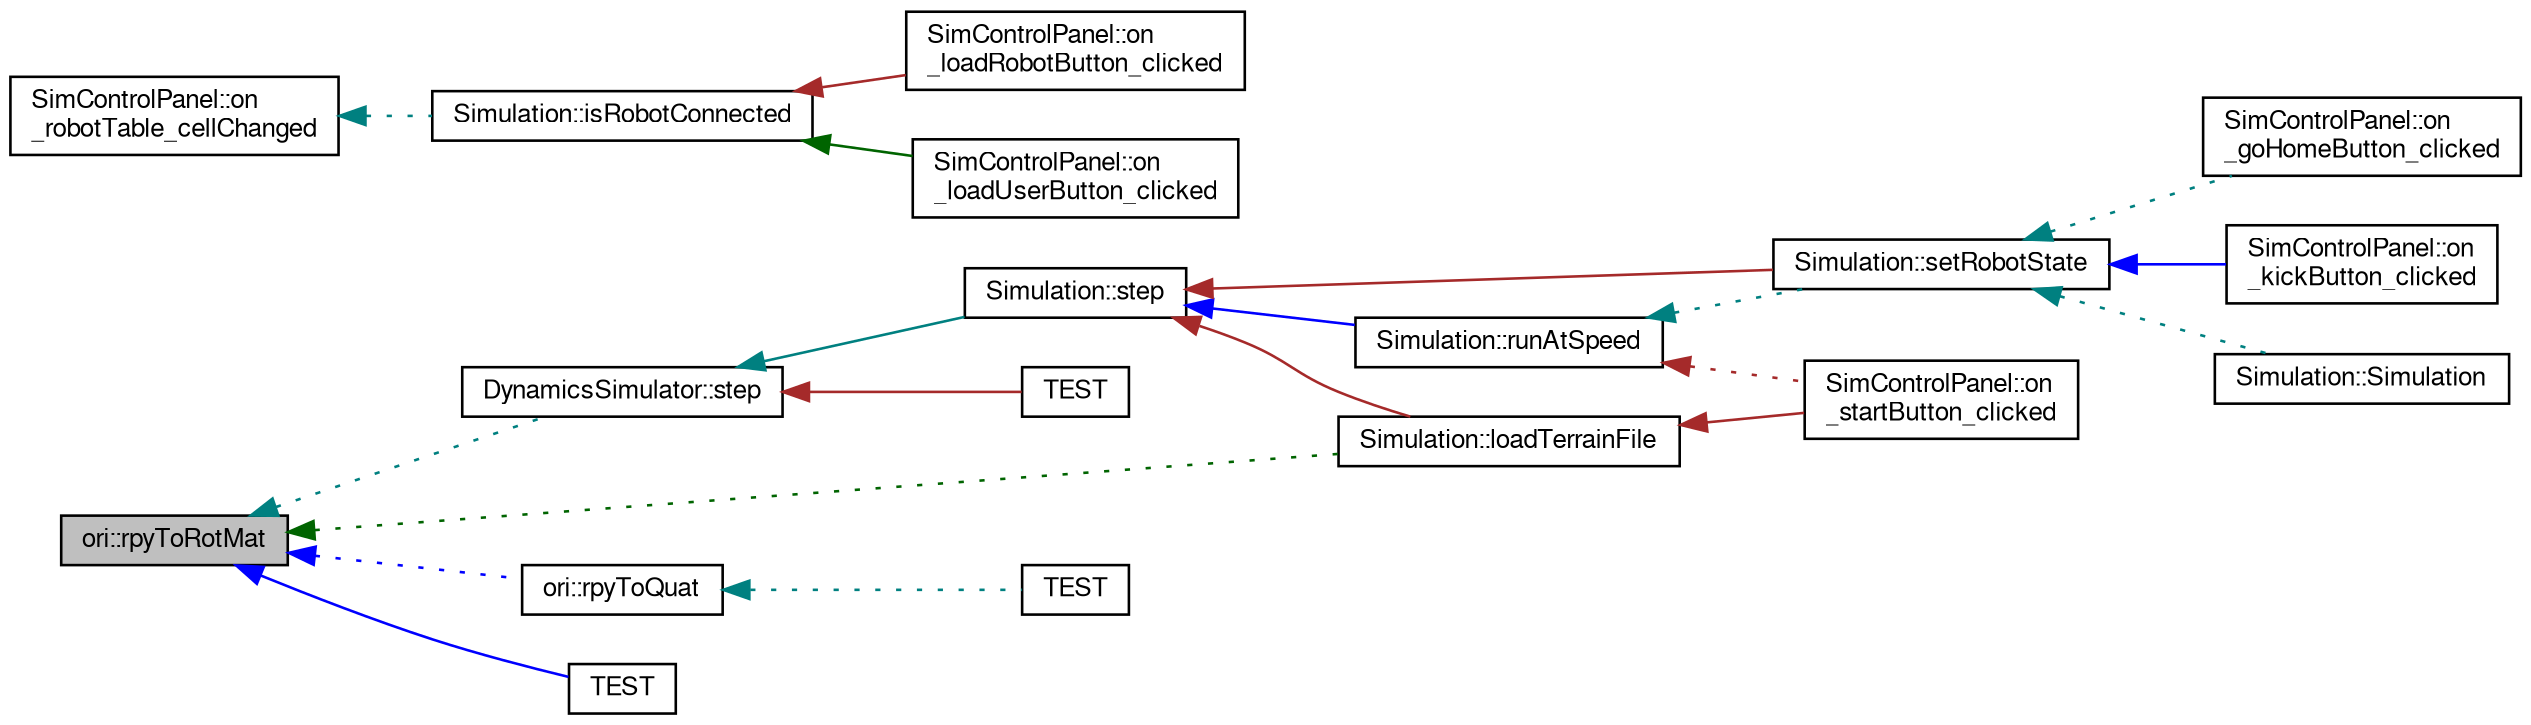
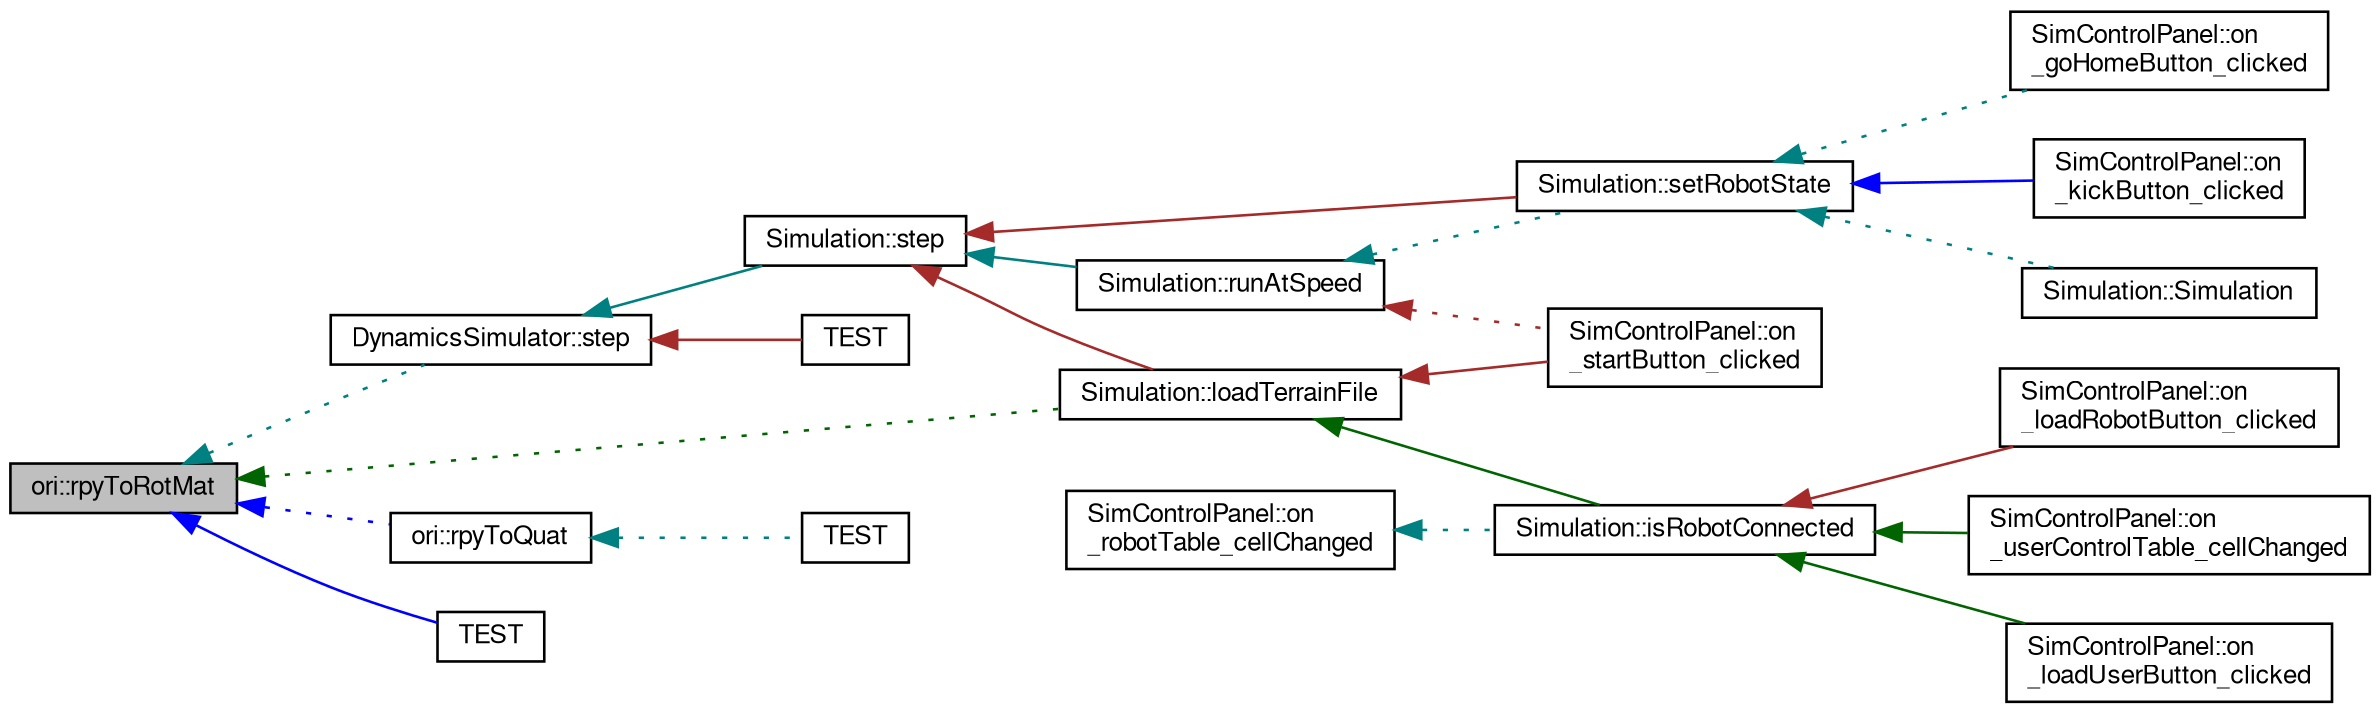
edge "Simulation::runAtSpeed" -> "Simulation::step": color blue -> teal
edge "Simulation::isRobotConnected" -> "Simulation::loadTerrainFile": added
node "SimControlPanel::on _userControlTable_cellChanged": added
